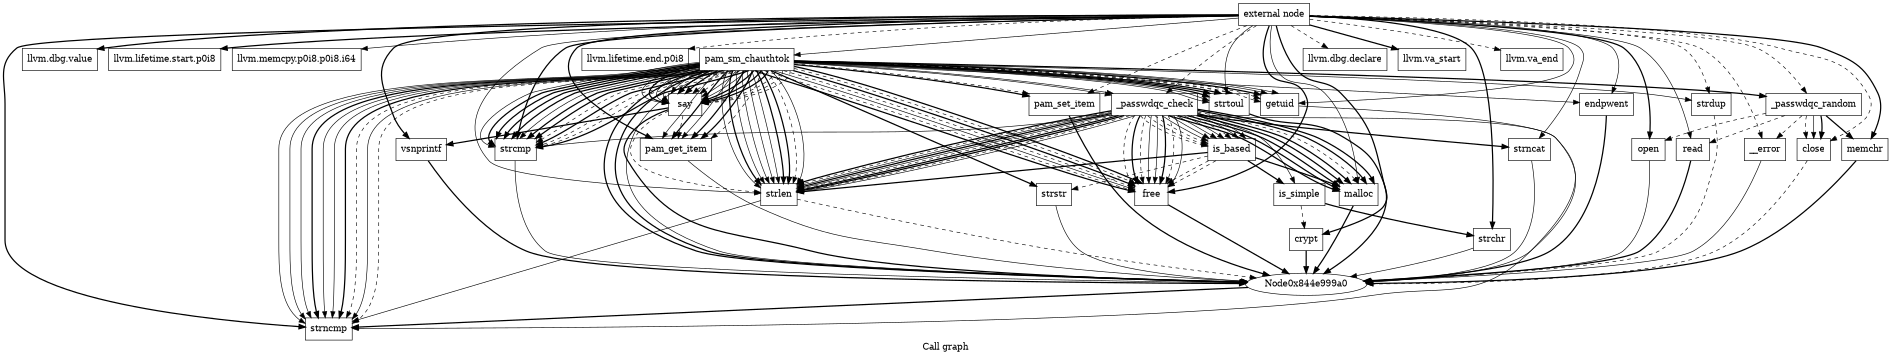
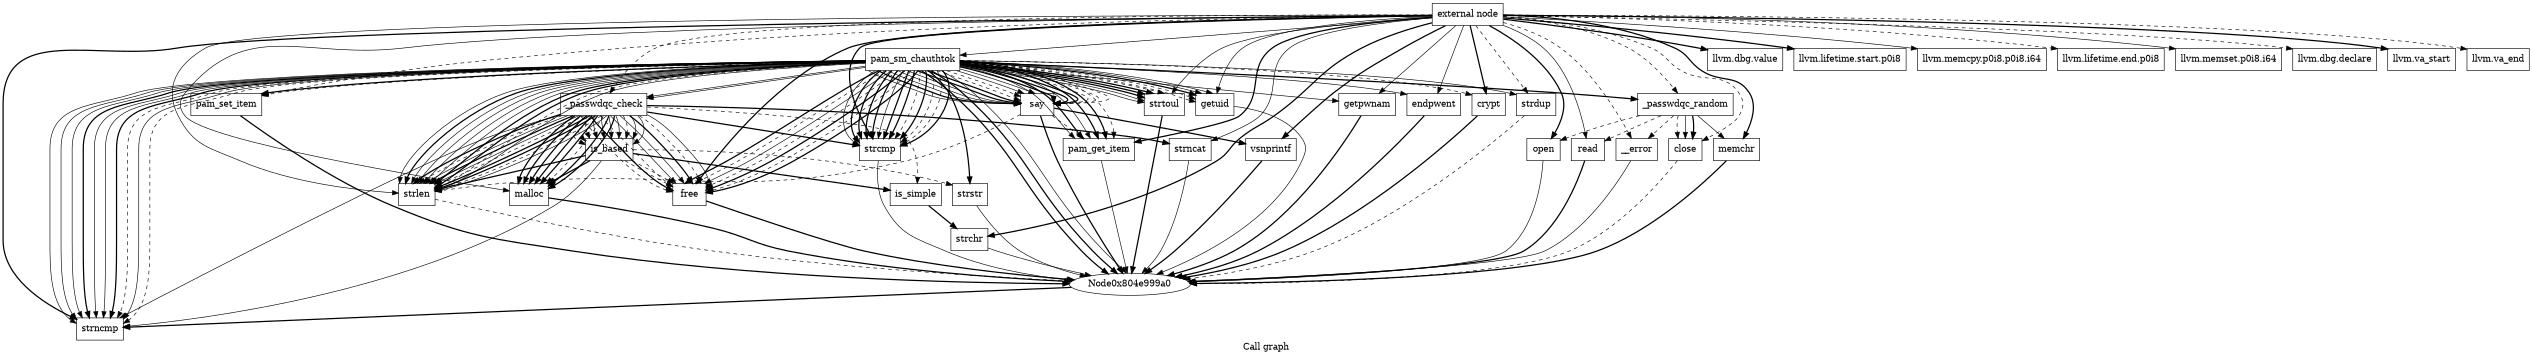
node "llvm.memset.p0i8.i64": added
node "getpwnam": added
edge "_passwdqc_random" -> "memchr": style bold -> solid
edge "_passwdqc_check" -> "strcmp": style solid -> bold
edge "_passwdqc_check" -> "is_simple": style solid -> dashed
edge "is_simple" -> "crypt": now "pam_sm_chauthtok" -> "crypt"
edge "strlen" -> "strncmp": now "is_based" -> "strncmp"
node "Node0x844e999a0": label "Node0x844e999a0" -> "Node0x804e999a0"
